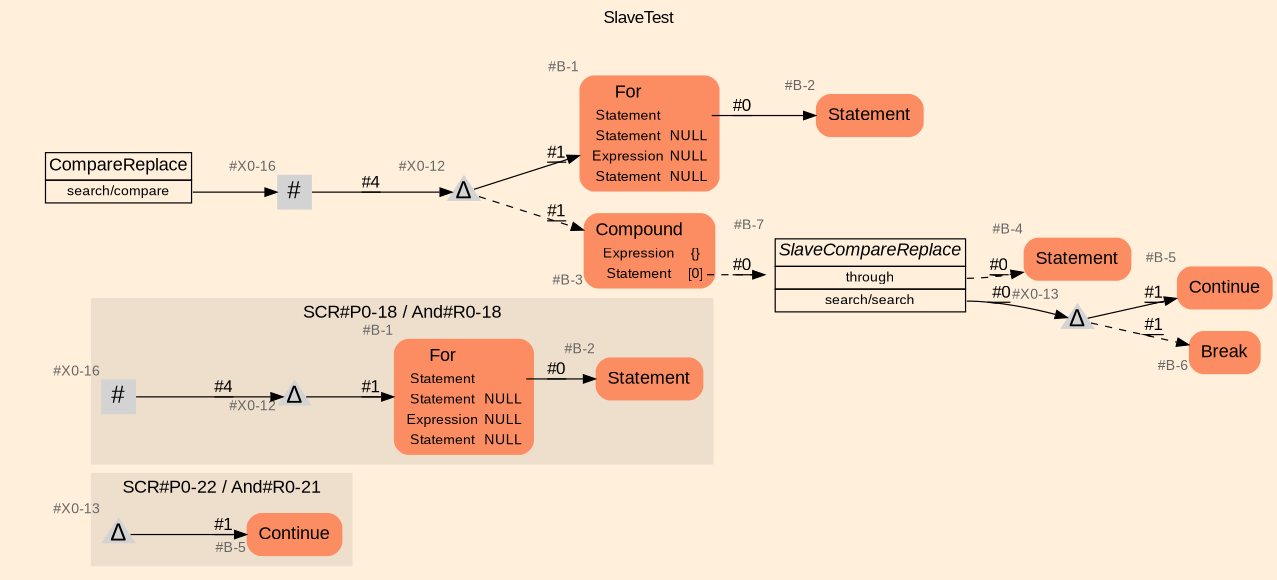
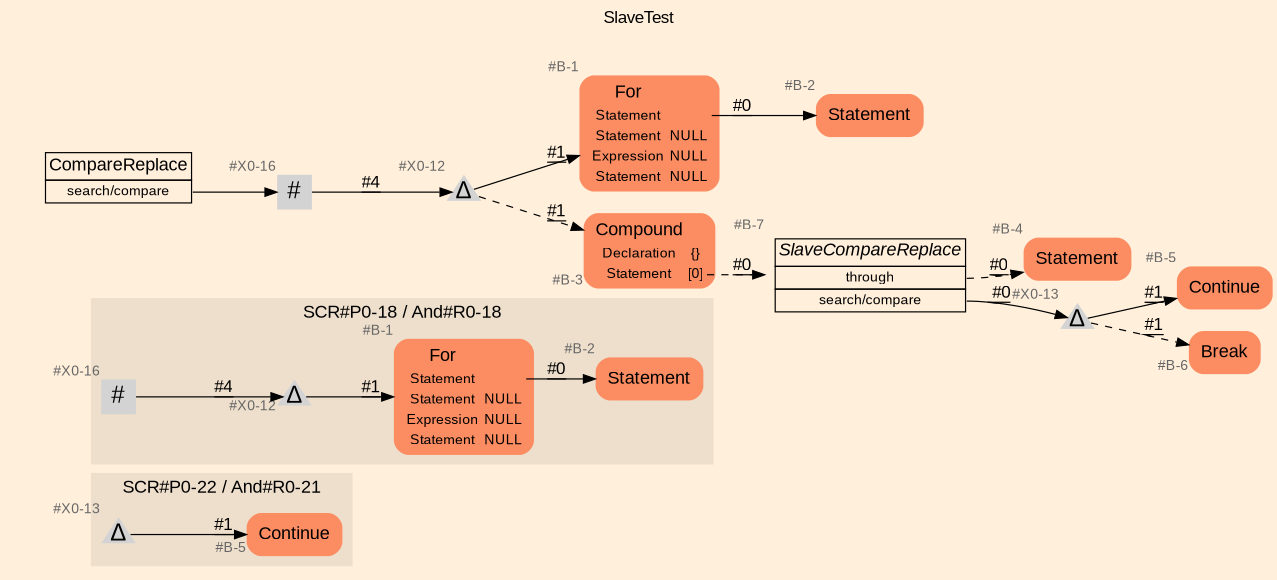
node "Compound": text "Expression" -> "Declaration"
node "SlaveCompareReplace": text "search/search" -> "search/compare"
